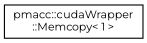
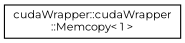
node "pmacc::cudaWrapper ::Memcopy< 1 >": label "pmacc::cudaWrapper ::Memcopy< 1 >" -> "cudaWrapper::cudaWrapper ::Memcopy< 1 >"
